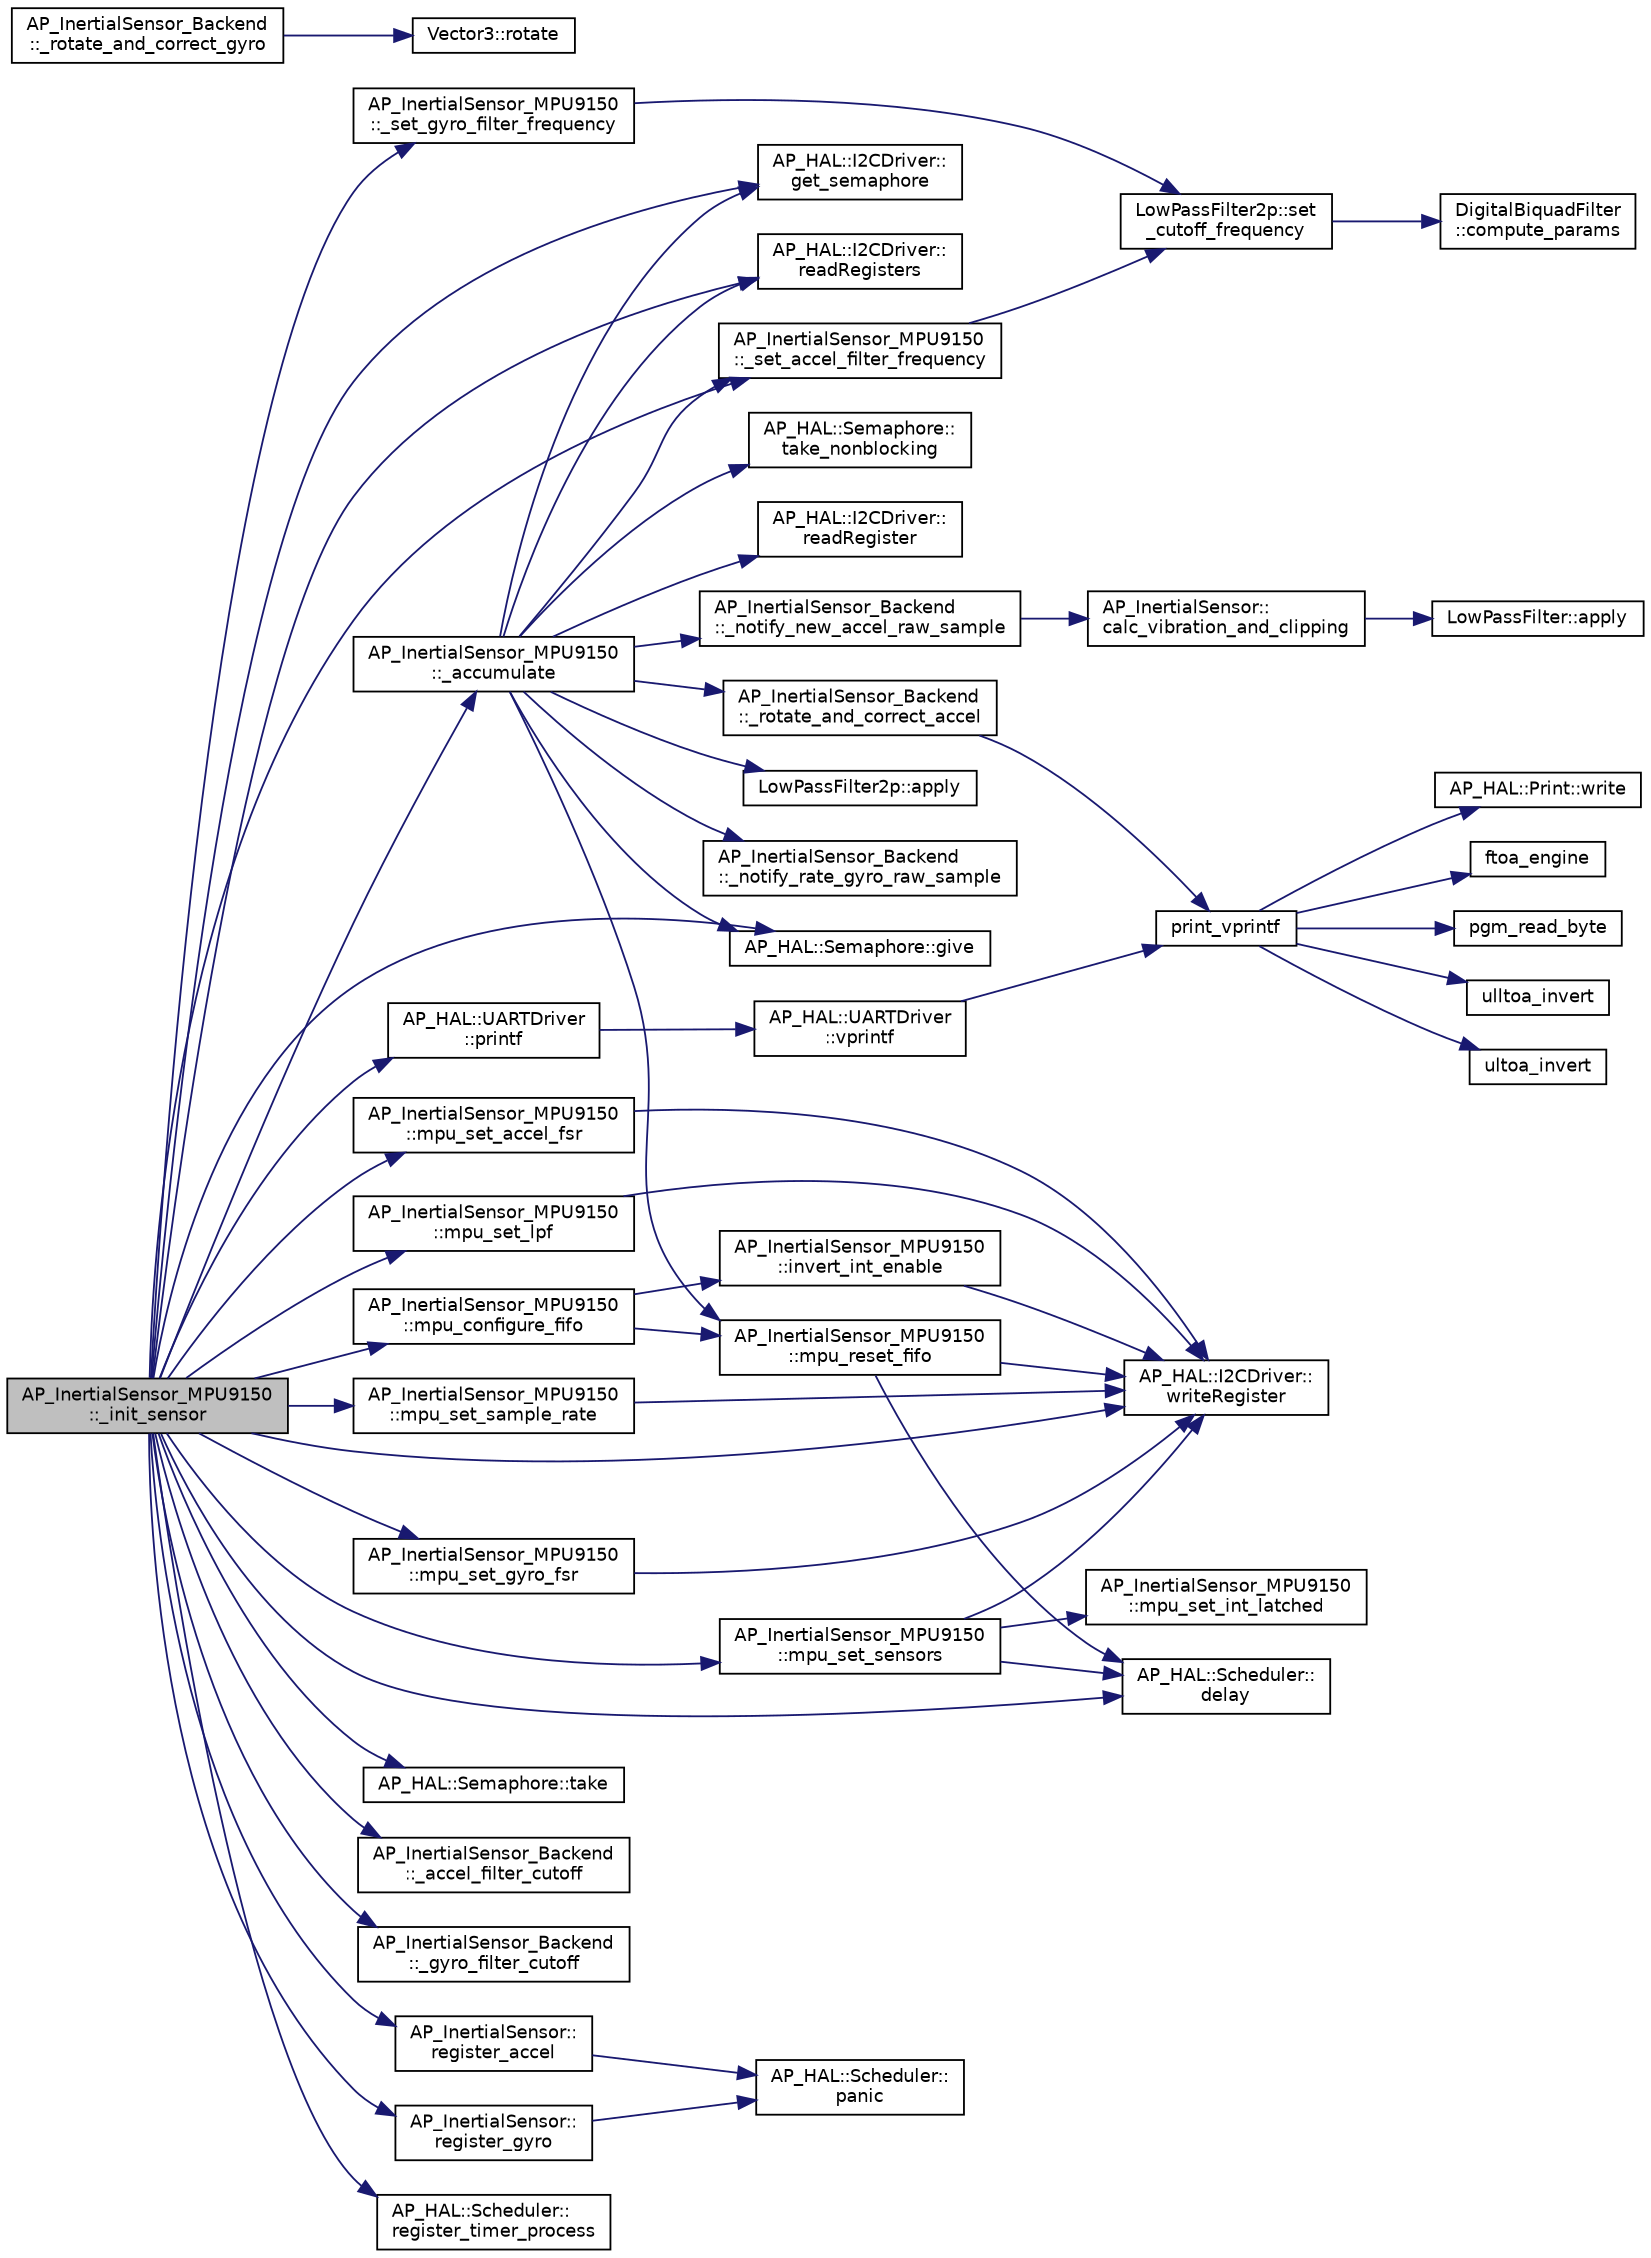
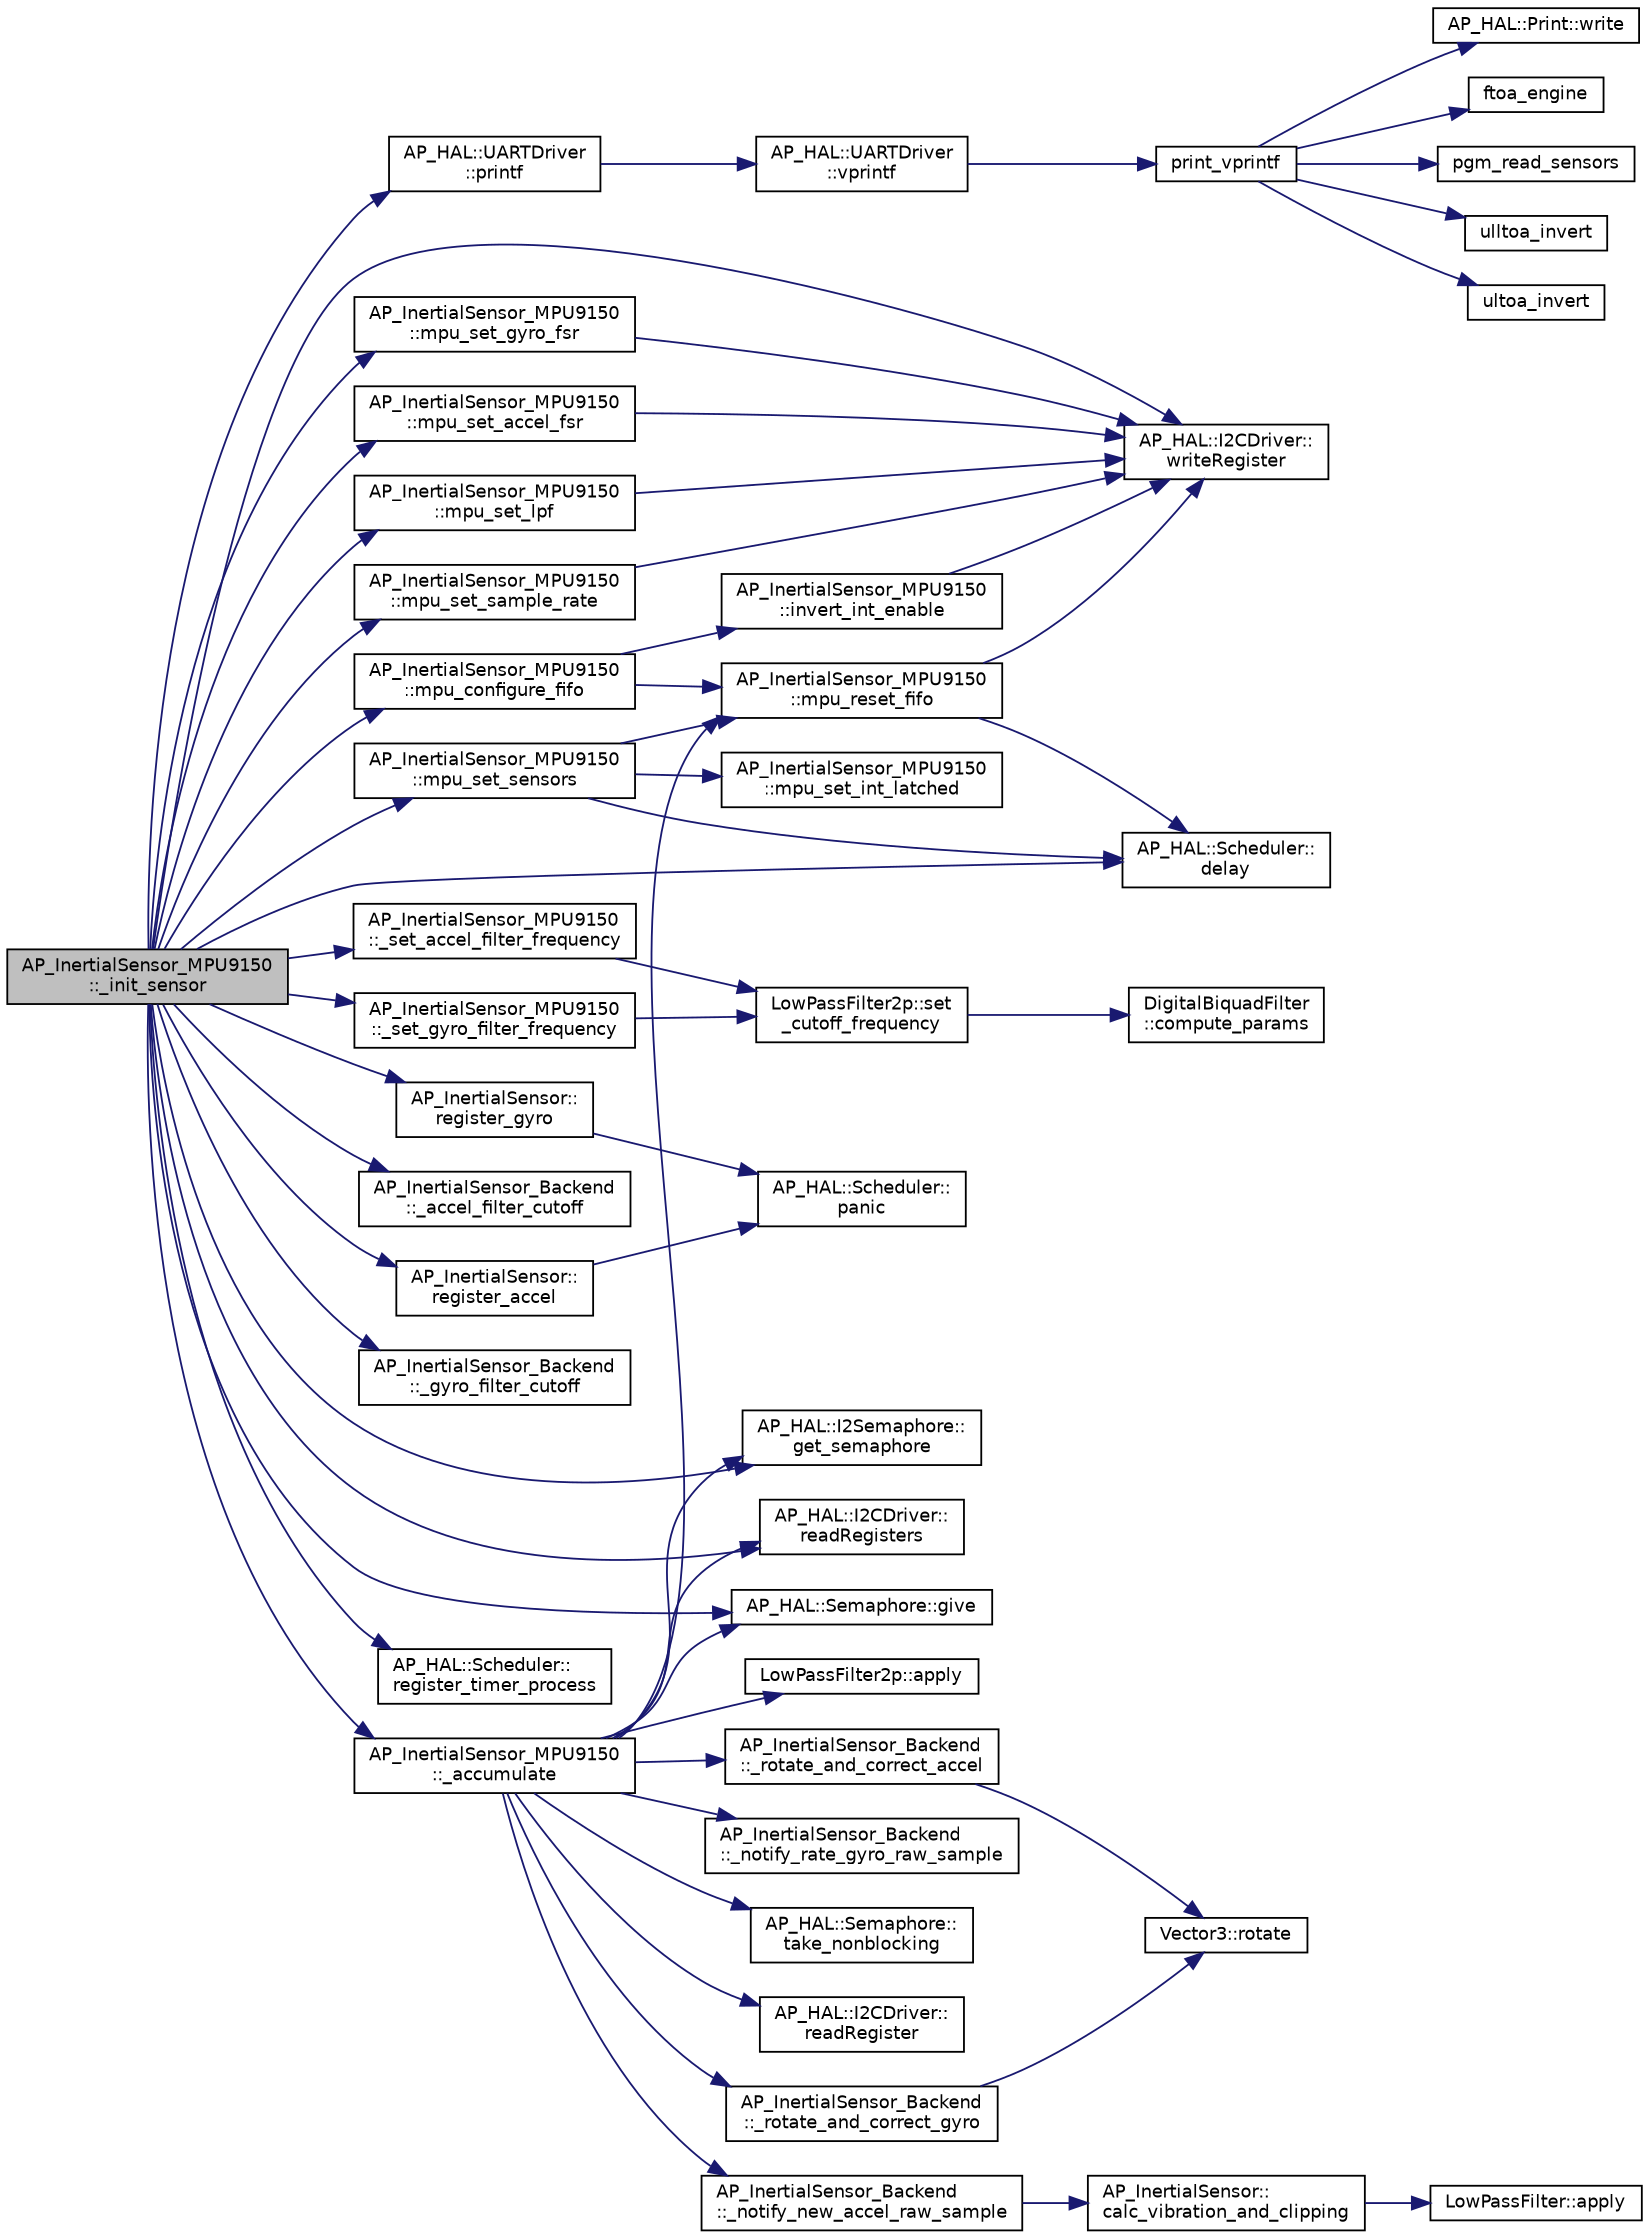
node "AP_HAL::I2CDriver:: get_semaphore": label "AP_HAL::I2CDriver:: get_semaphore" -> "AP_HAL::I2Semaphore:: get_semaphore"
edge "AP_InertialSensor_MPU9150 ::_accumulate" -> "AP_InertialSensor_MPU9150 ::_set_accel_filter_frequency": now "AP_InertialSensor_MPU9150 ::_accumulate" -> "AP_InertialSensor_Backend ::_rotate_and_correct_gyro"
edge "AP_InertialSensor_Backend ::_rotate_and_correct_accel" -> "print_vprintf": now "AP_InertialSensor_Backend ::_rotate_and_correct_accel" -> "Vector3::rotate"
node "pgm_read_byte": label "pgm_read_byte" -> "pgm_read_sensors"
edge "AP_InertialSensor_MPU9150 ::mpu_set_sensors" -> "AP_HAL::I2CDriver:: writeRegister": now "AP_InertialSensor_MPU9150 ::mpu_set_sensors" -> "AP_InertialSensor_MPU9150 ::mpu_reset_fifo"
node "AP_HAL::Semaphore::take": removed
